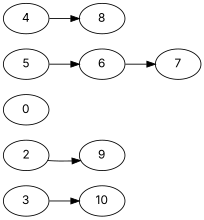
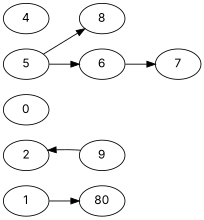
edge "4" -> "8": now "5" -> "8"
edge "2" -> "9": reversed
node "3": label "3" -> "1"
node "10": label "10" -> "80"
